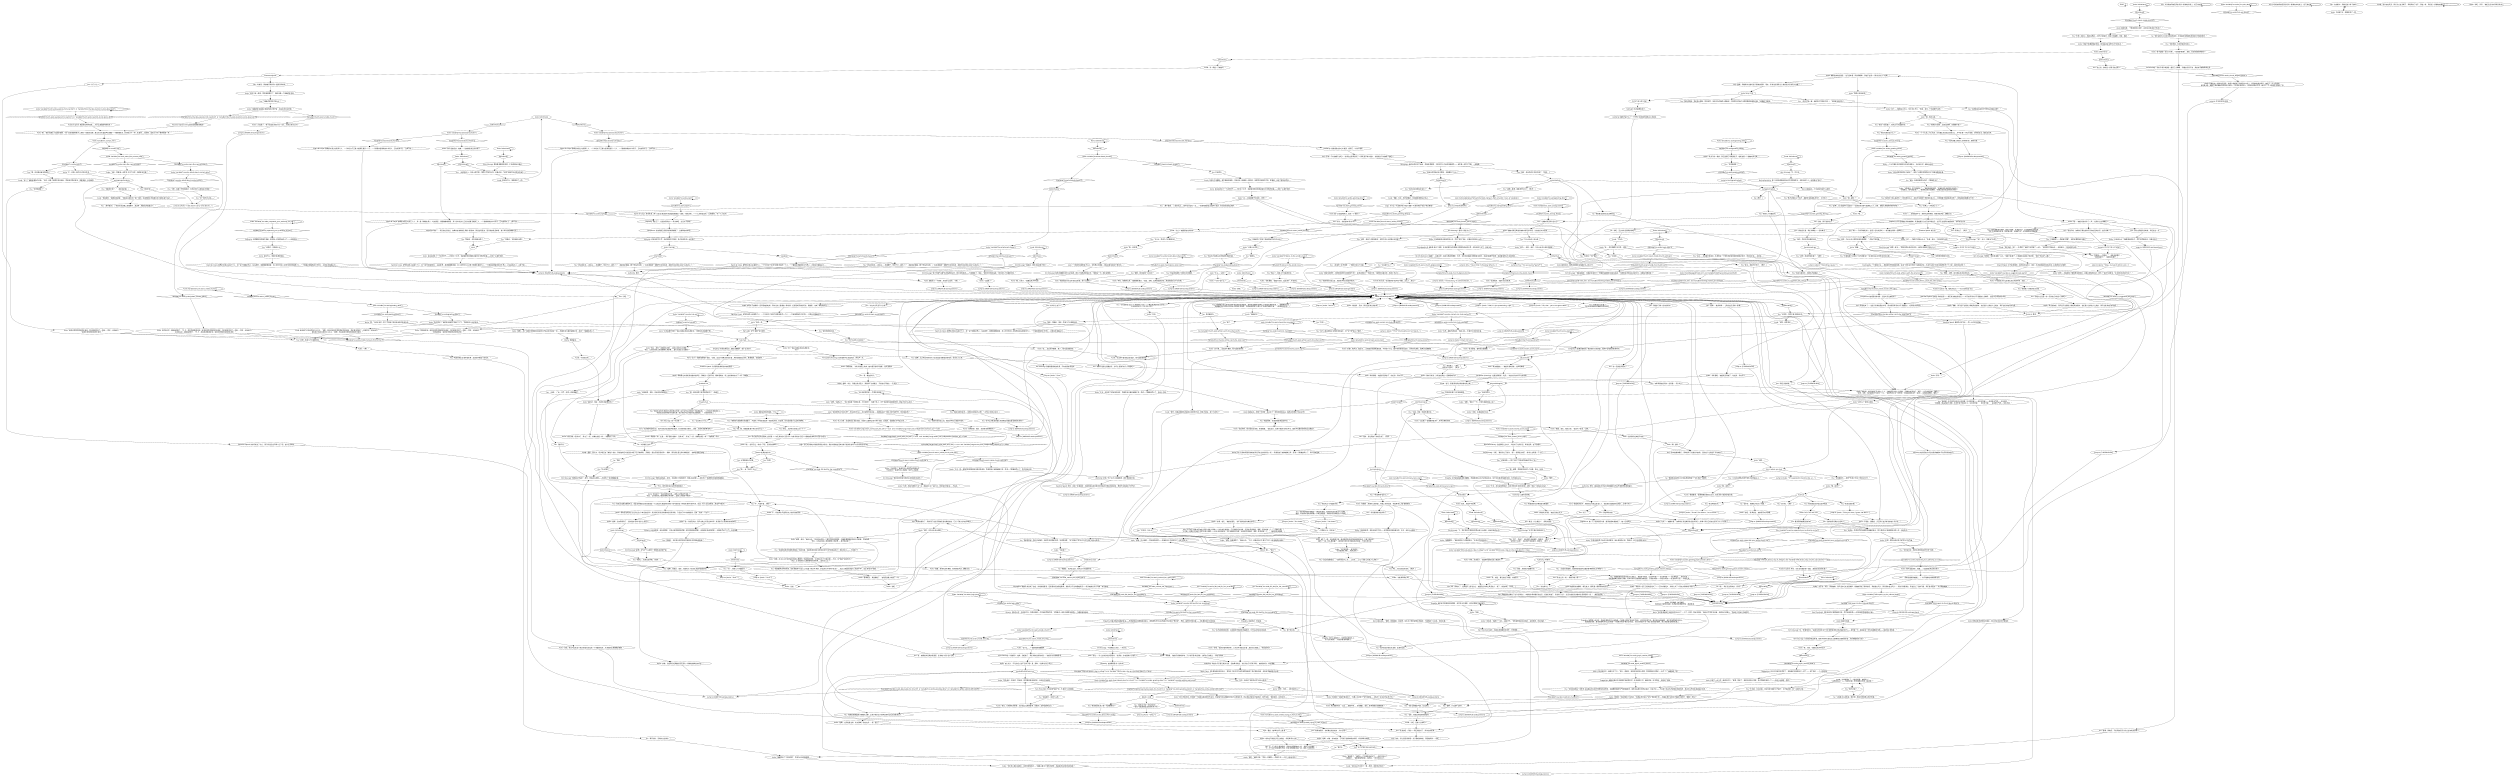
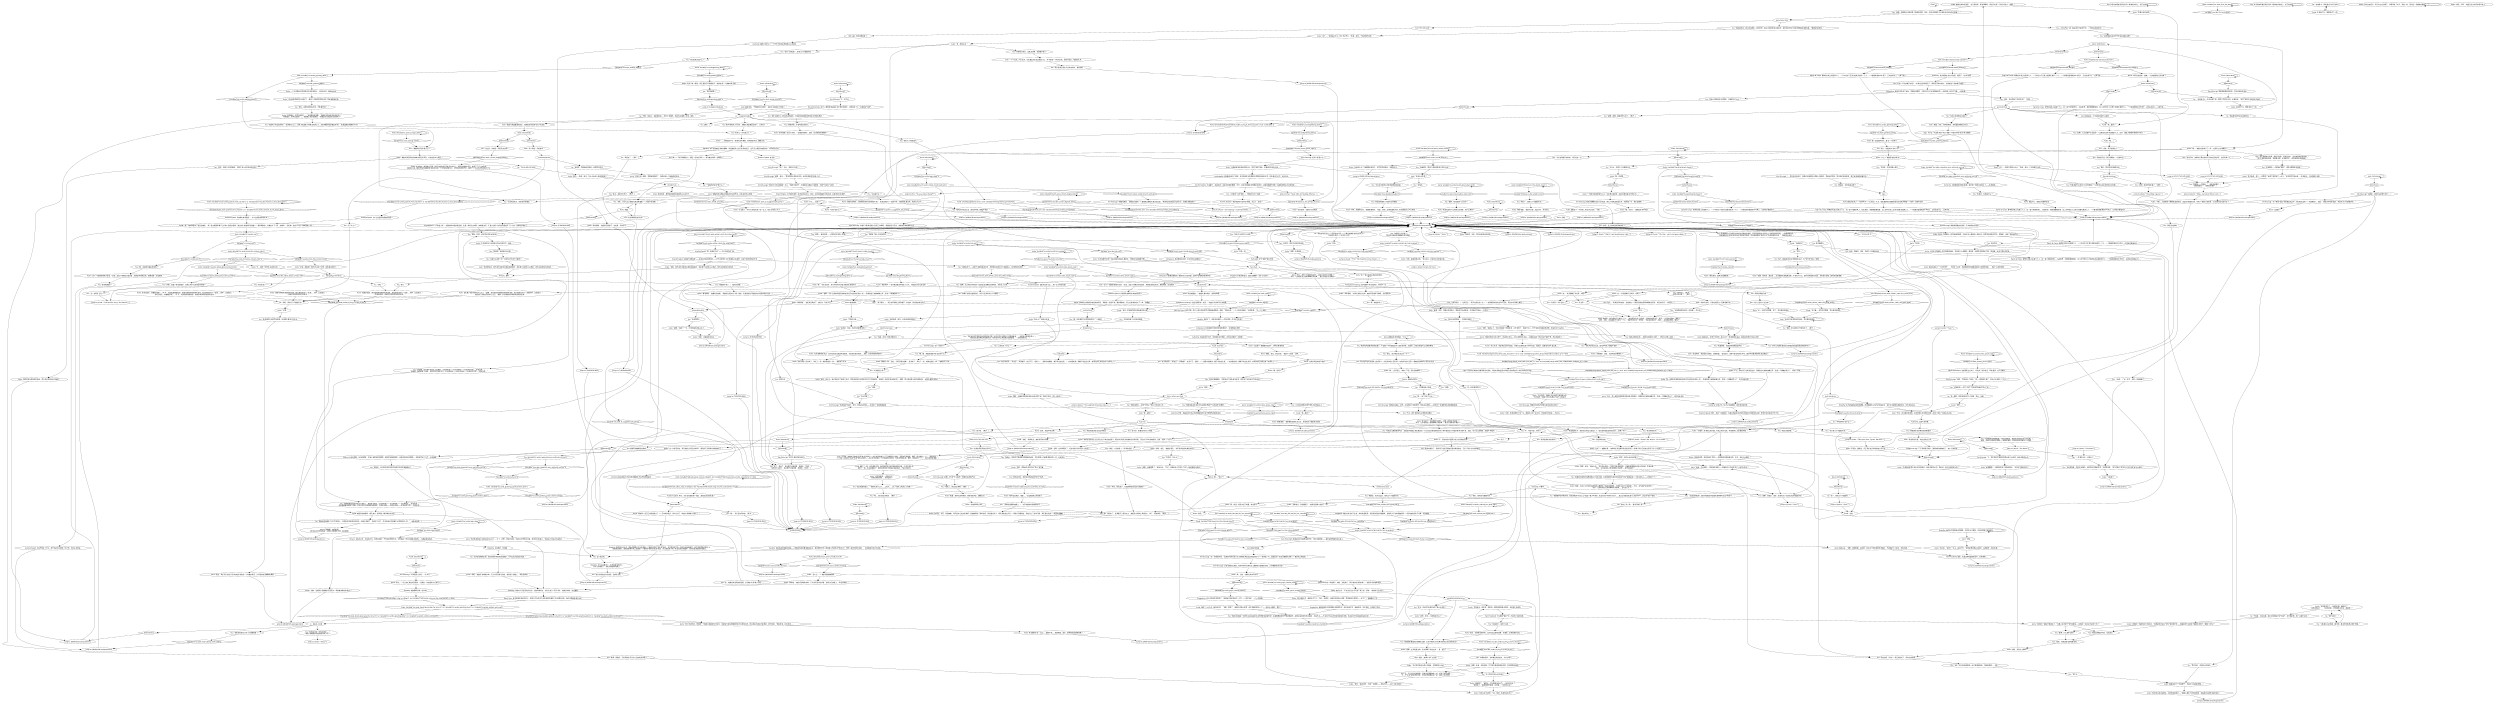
node "Authority: 再来。": removed
